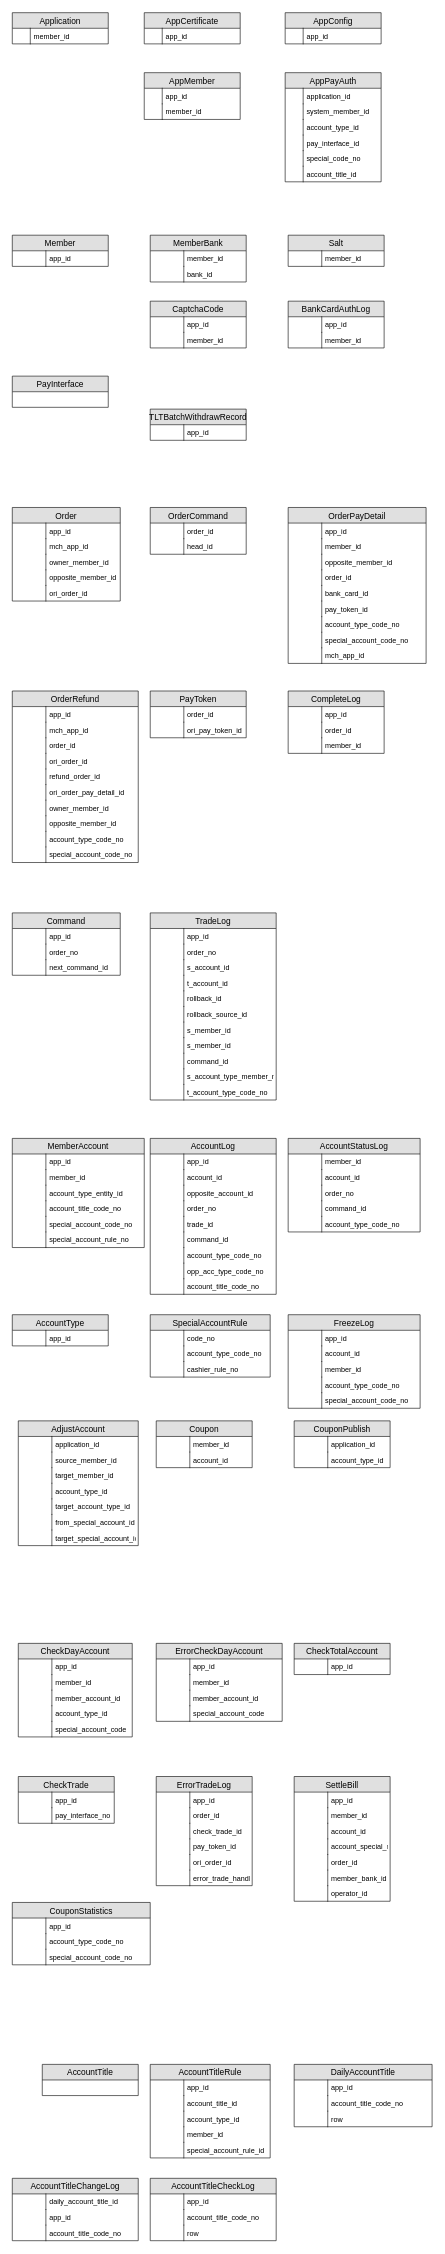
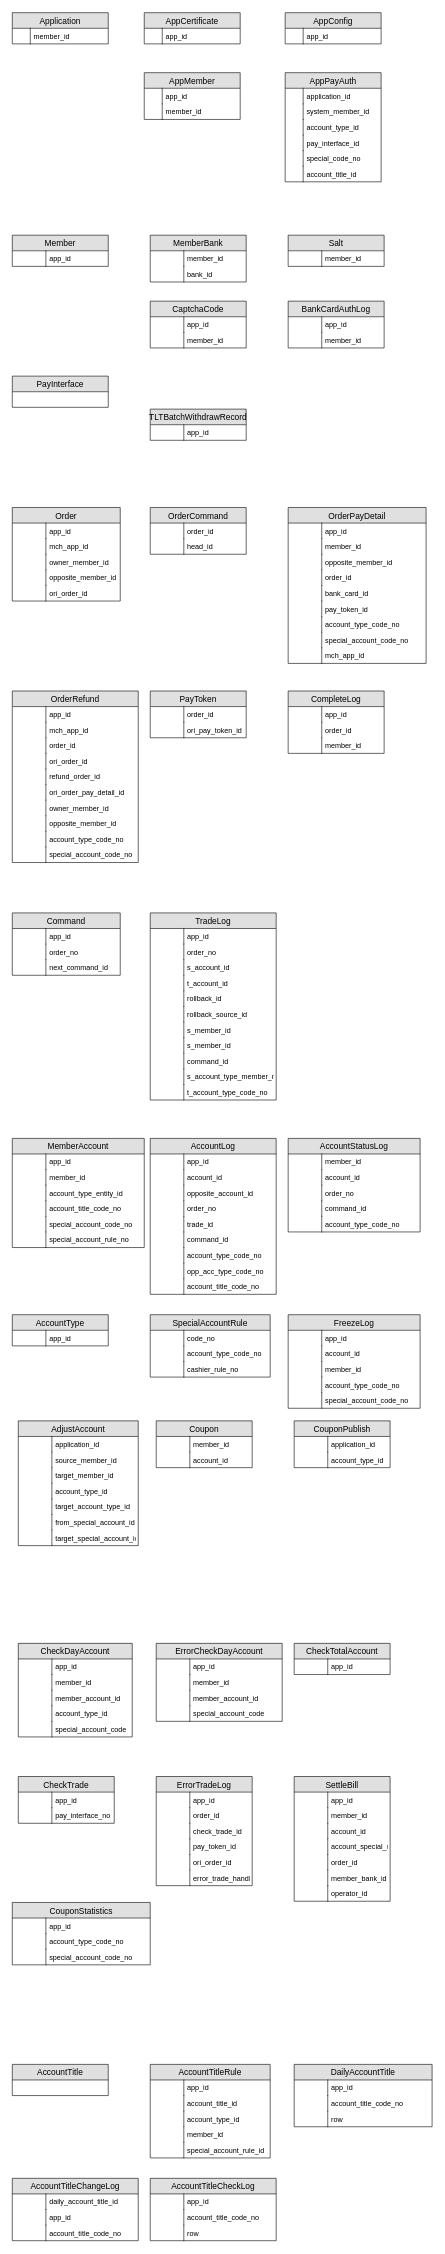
node "AccountTitle": moved (90, 2081) -> (60, 2081)
